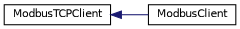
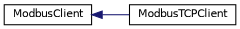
edge "ModbusClient" -> "ModbusTCPClient": reversed
